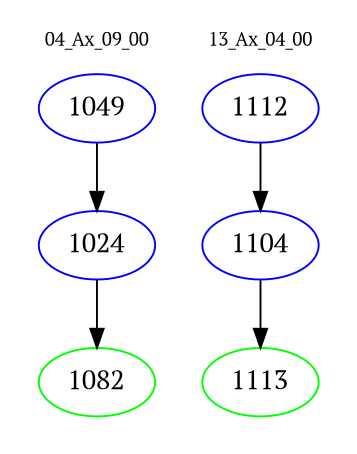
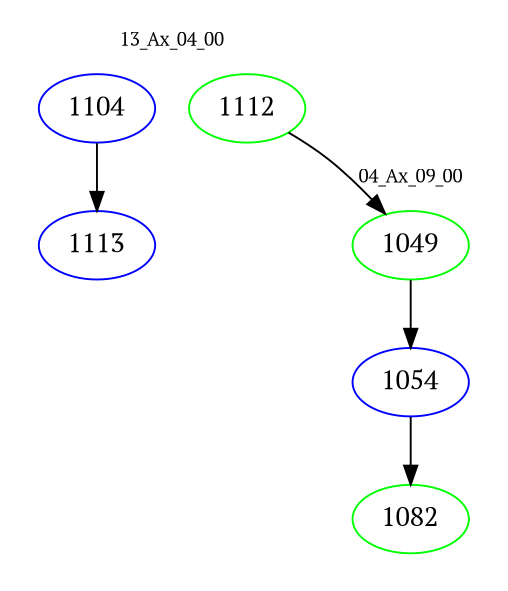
node "1049": color blue -> green
node "1112": color blue -> green
edge "1112" -> "1104": now "1112" -> "1049"
node "1024": label "1024" -> "1054"
node "1113": color green -> blue
